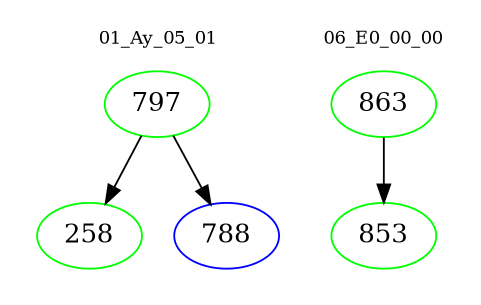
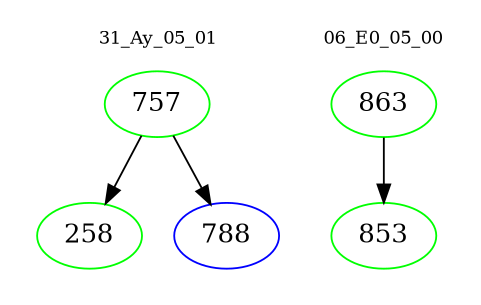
cluster "01_Ay_05_01": label "01_Ay_05_01" -> "31_Ay_05_01"
cluster "06_E0_00_00": label "06_E0_00_00" -> "06_E0_05_00"
node "797": label "797" -> "757"
